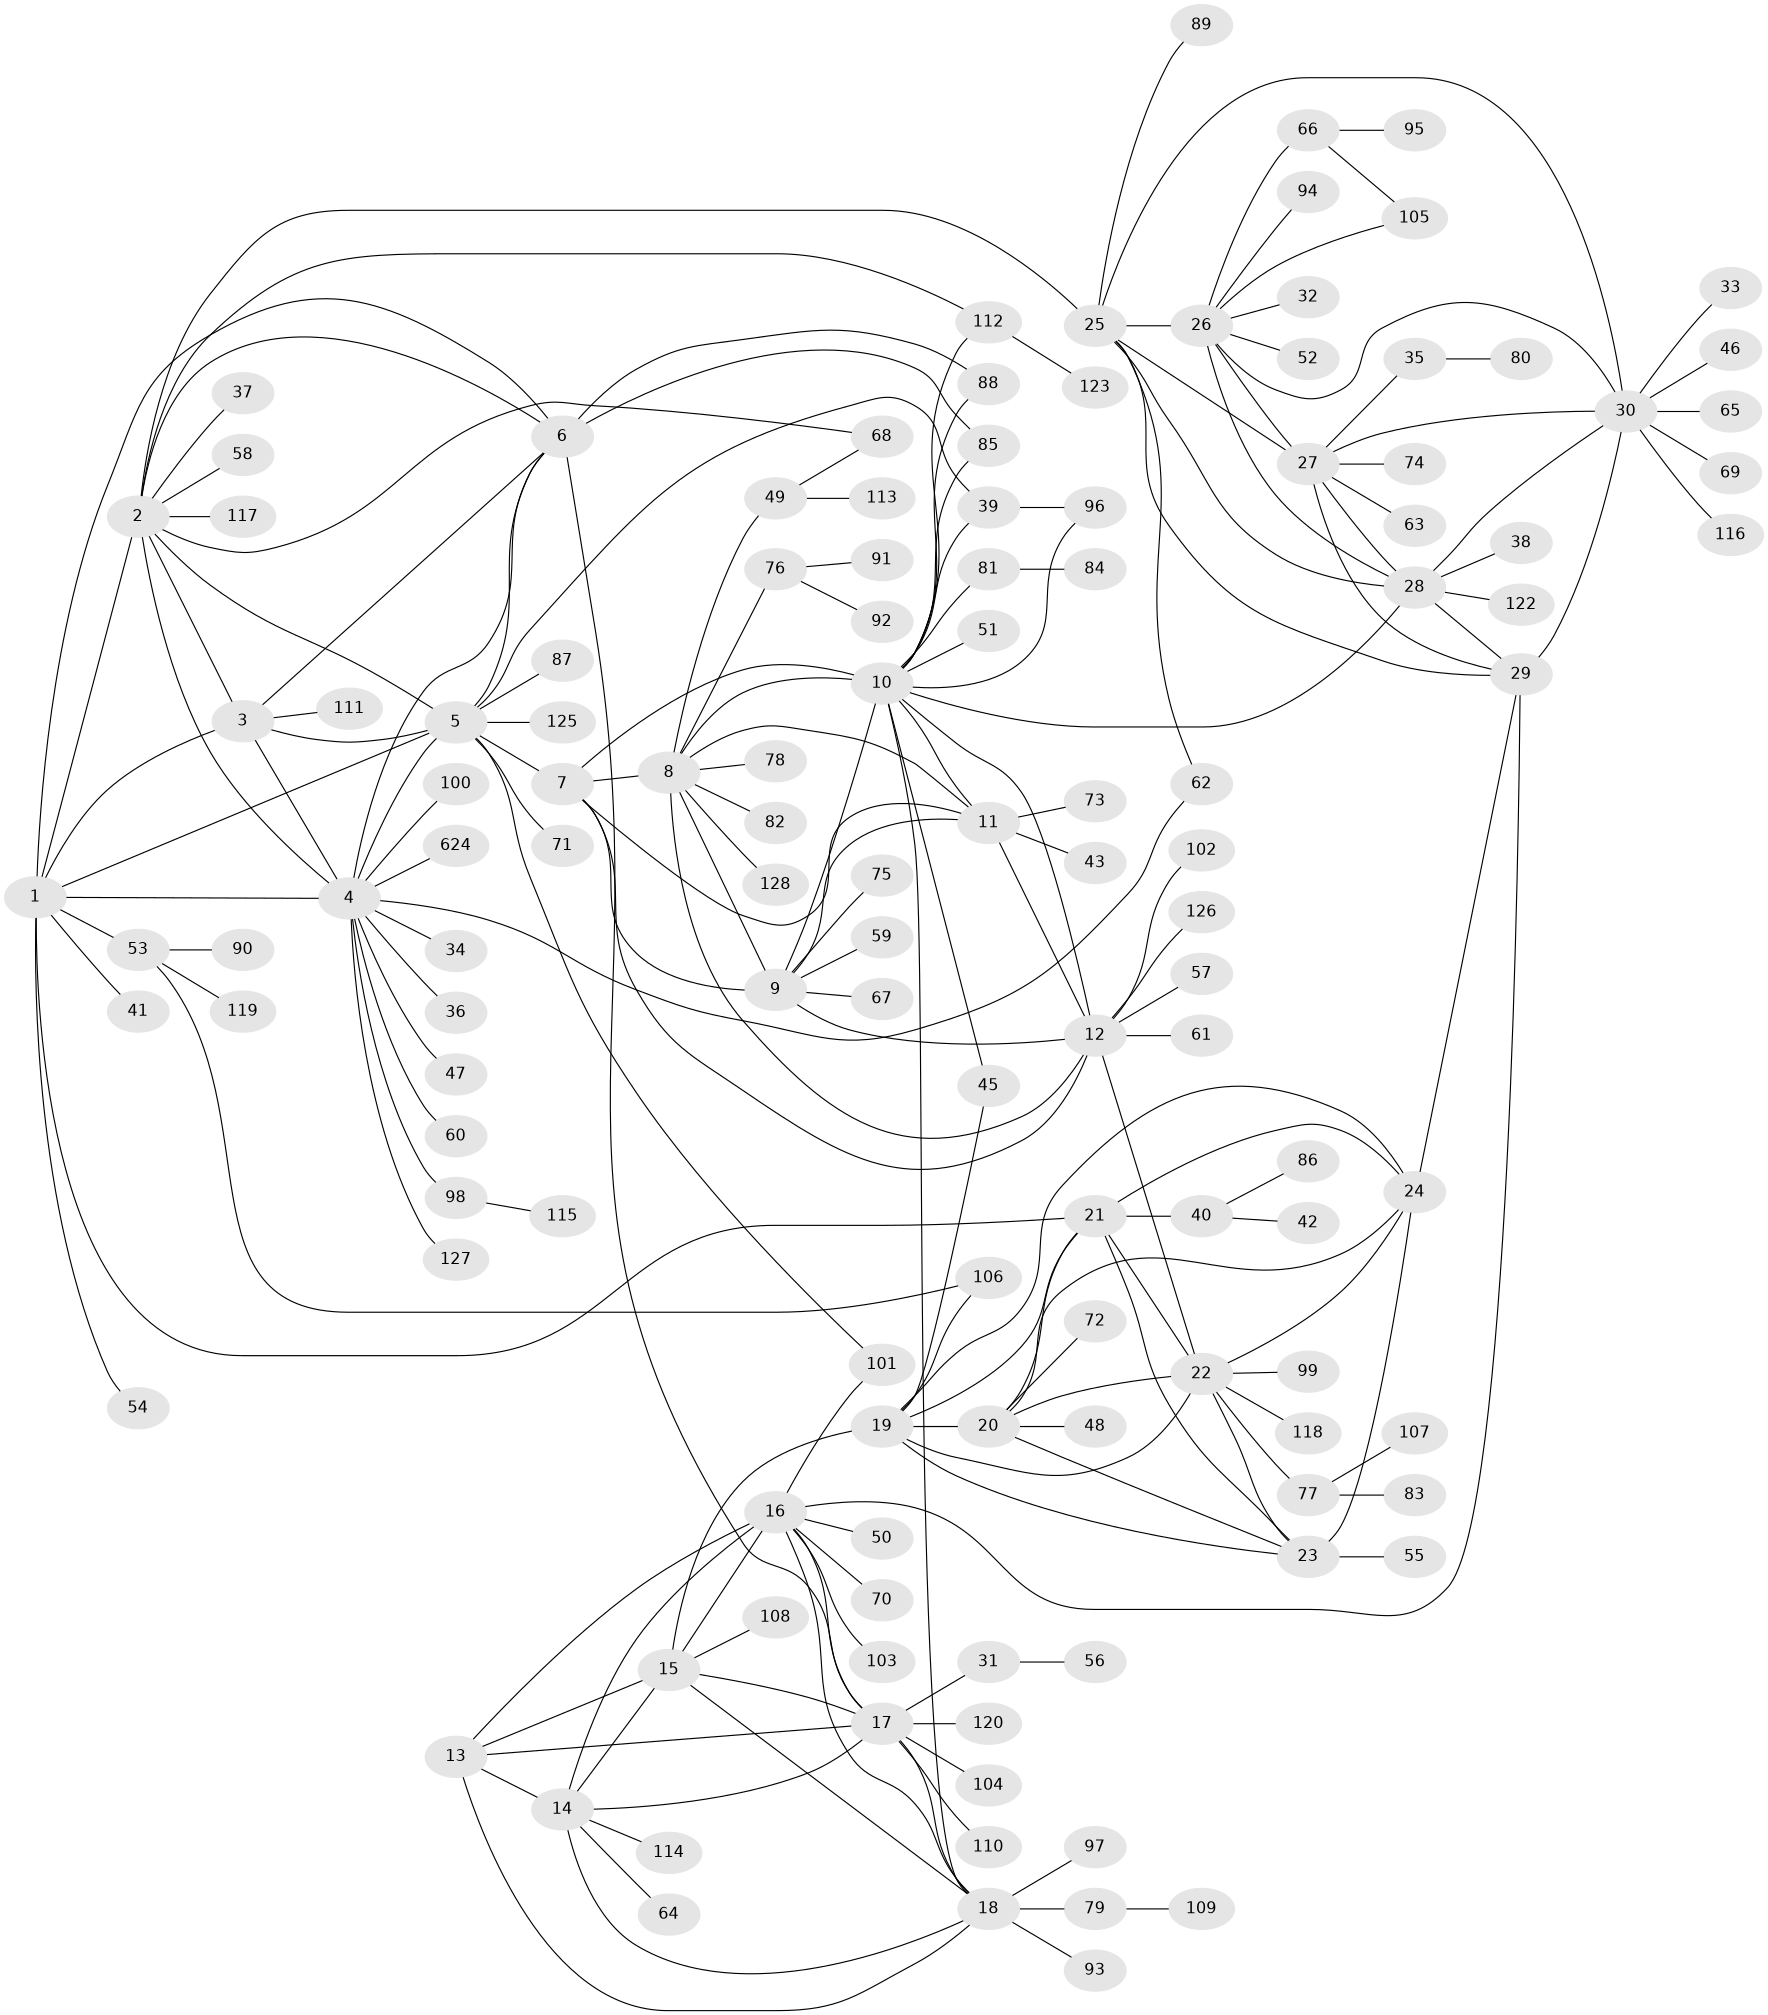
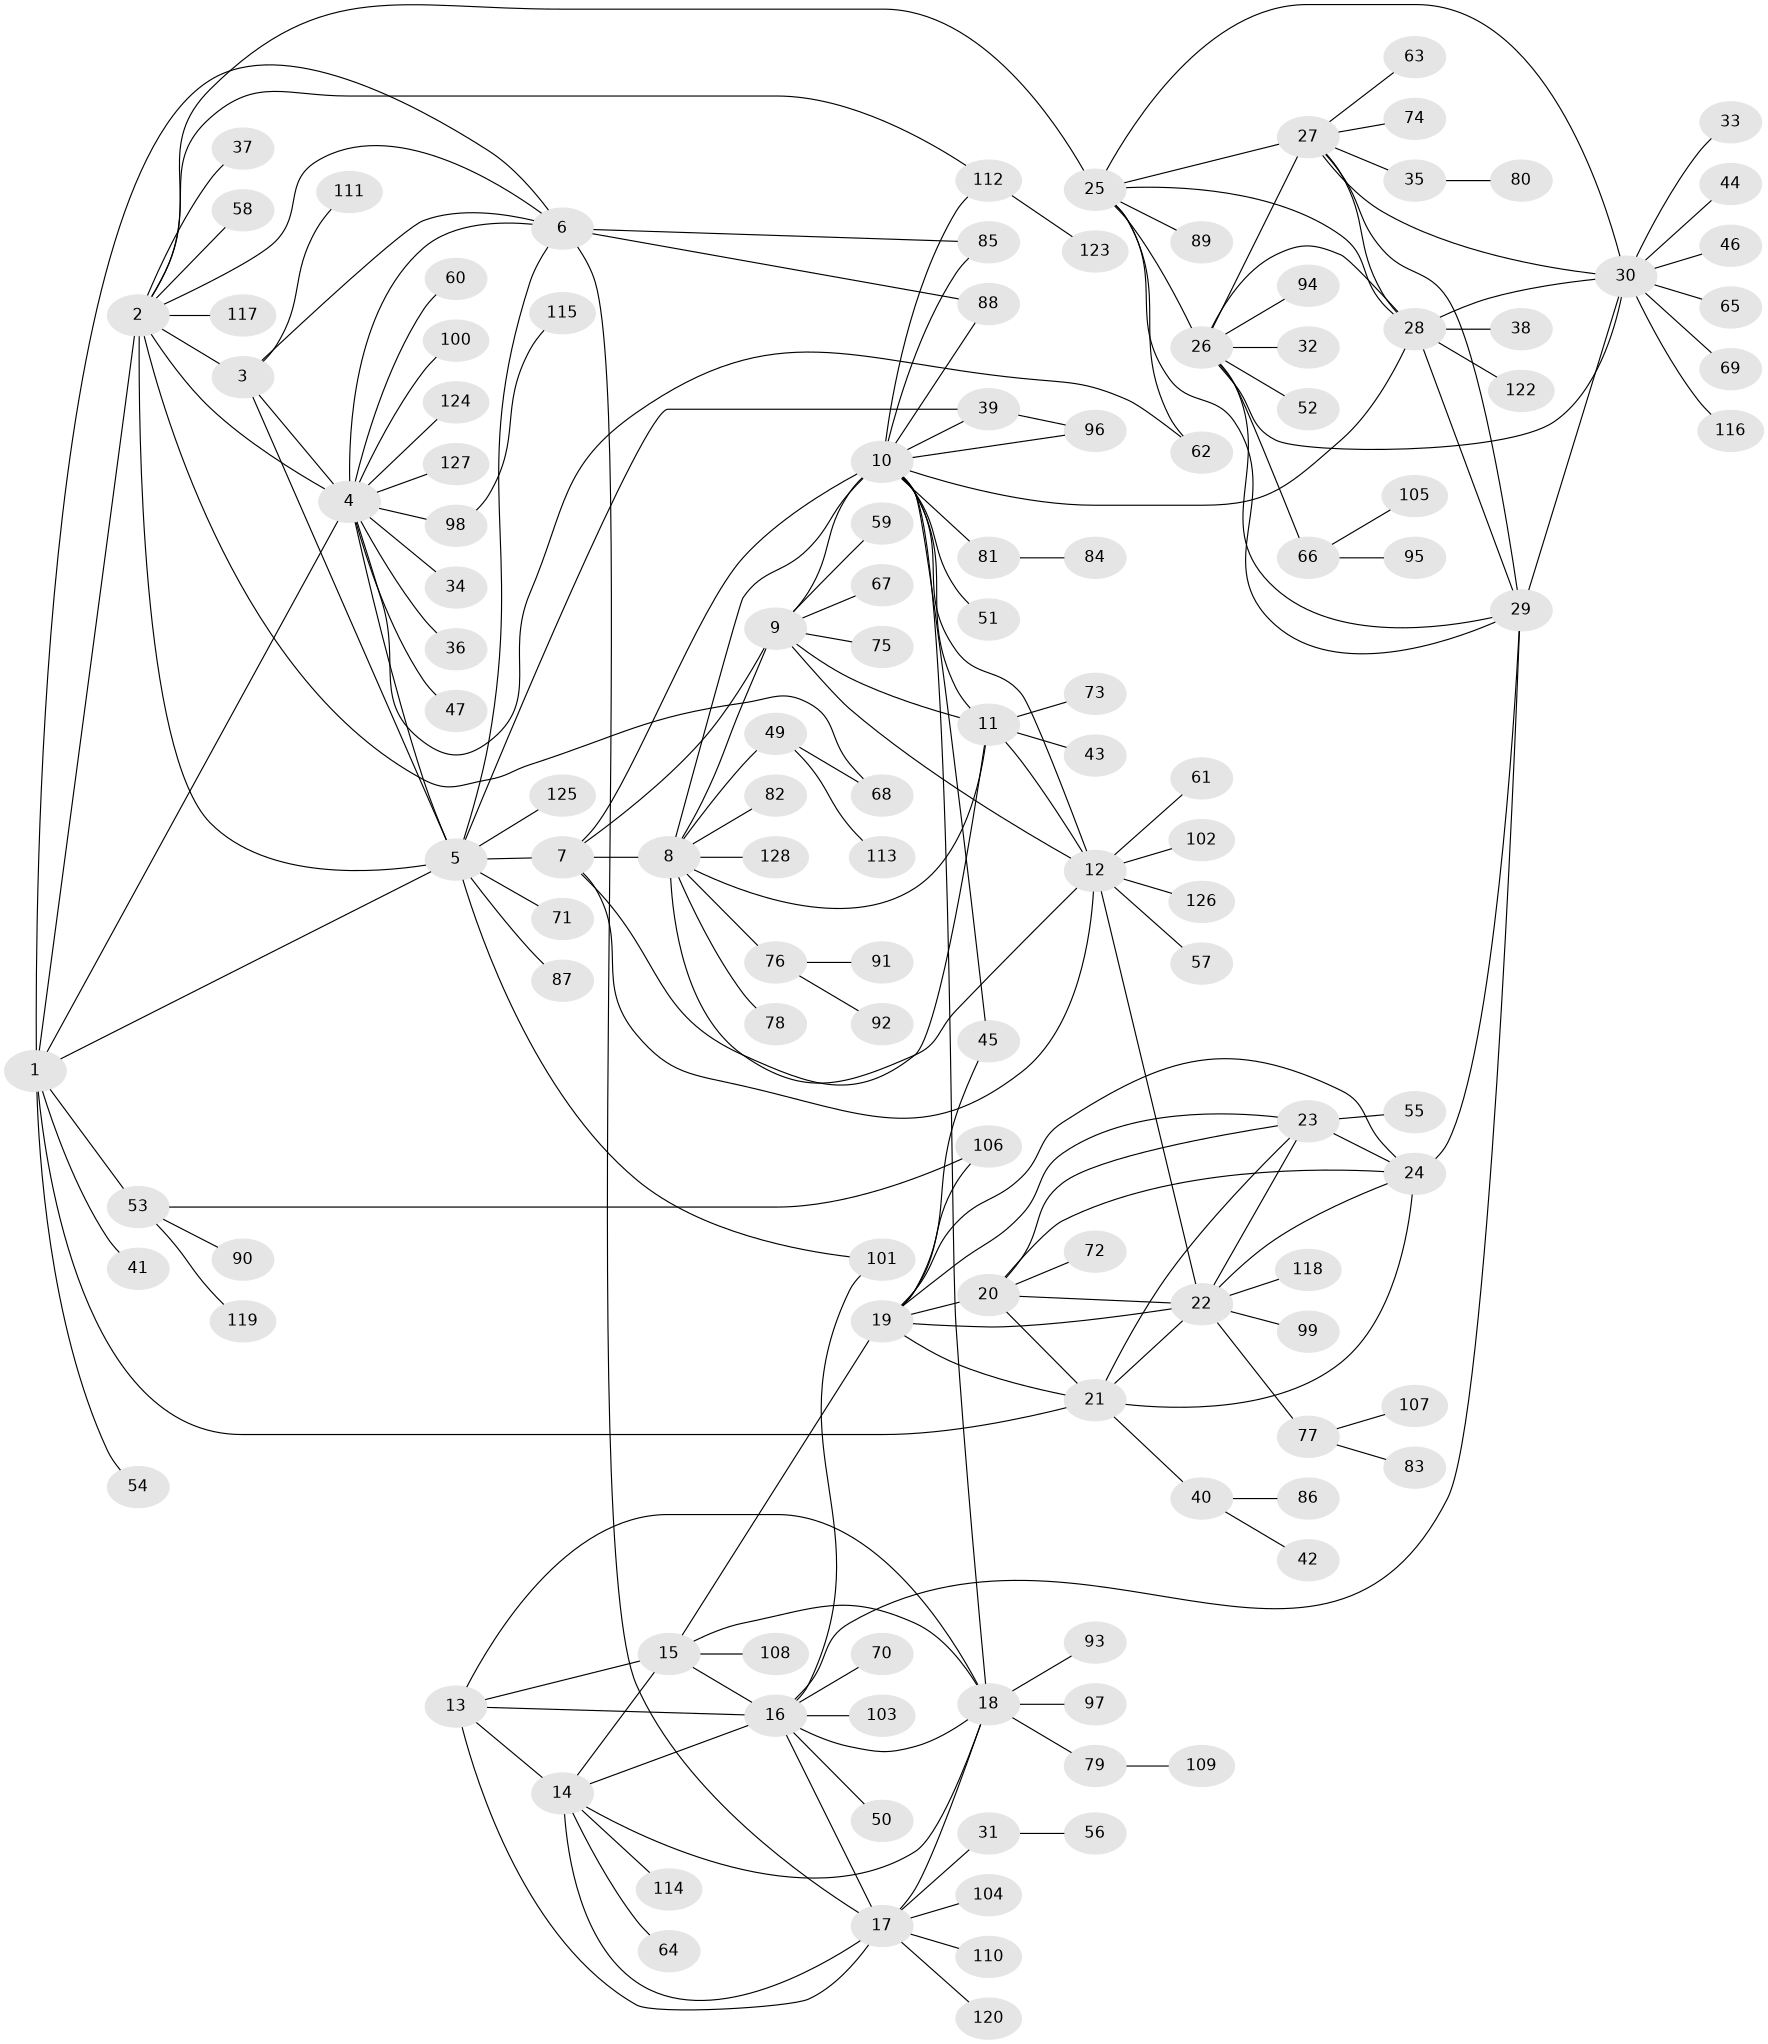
node "44": added
edge "105" -- "26": now "29" -- "26"
edge "3" -- "1": removed
node "624": label "624" -> "124"
node "48": removed
edge "15" -- "17": removed
